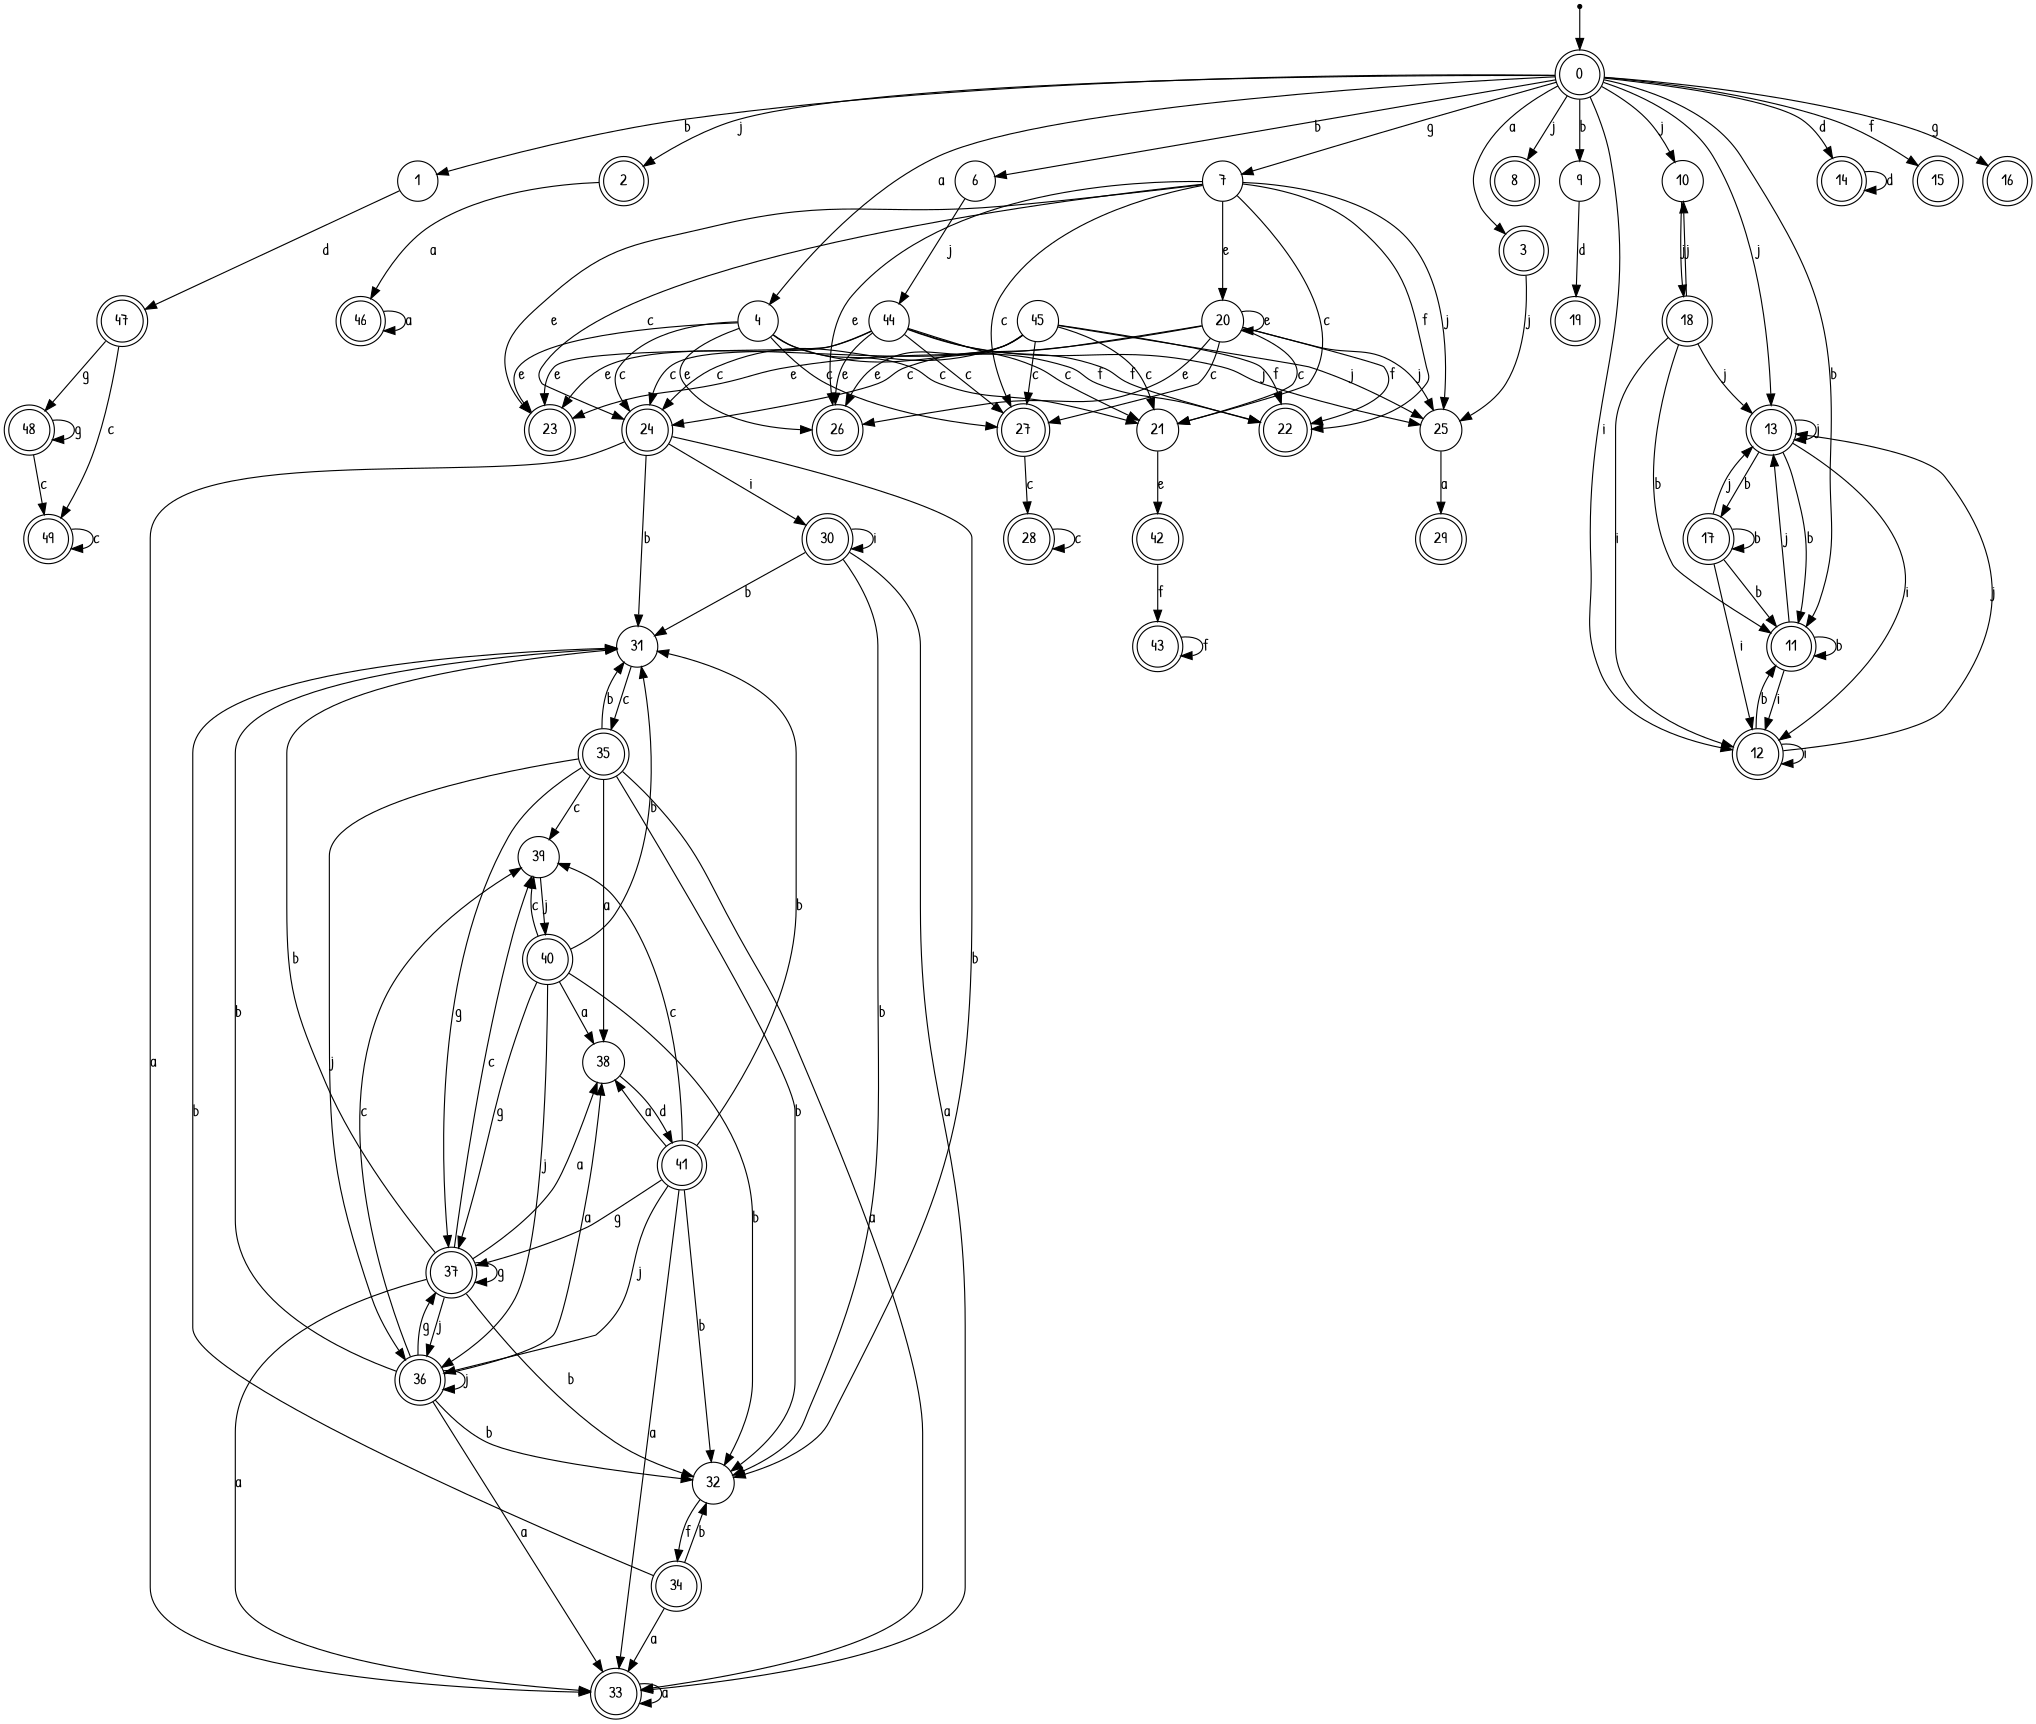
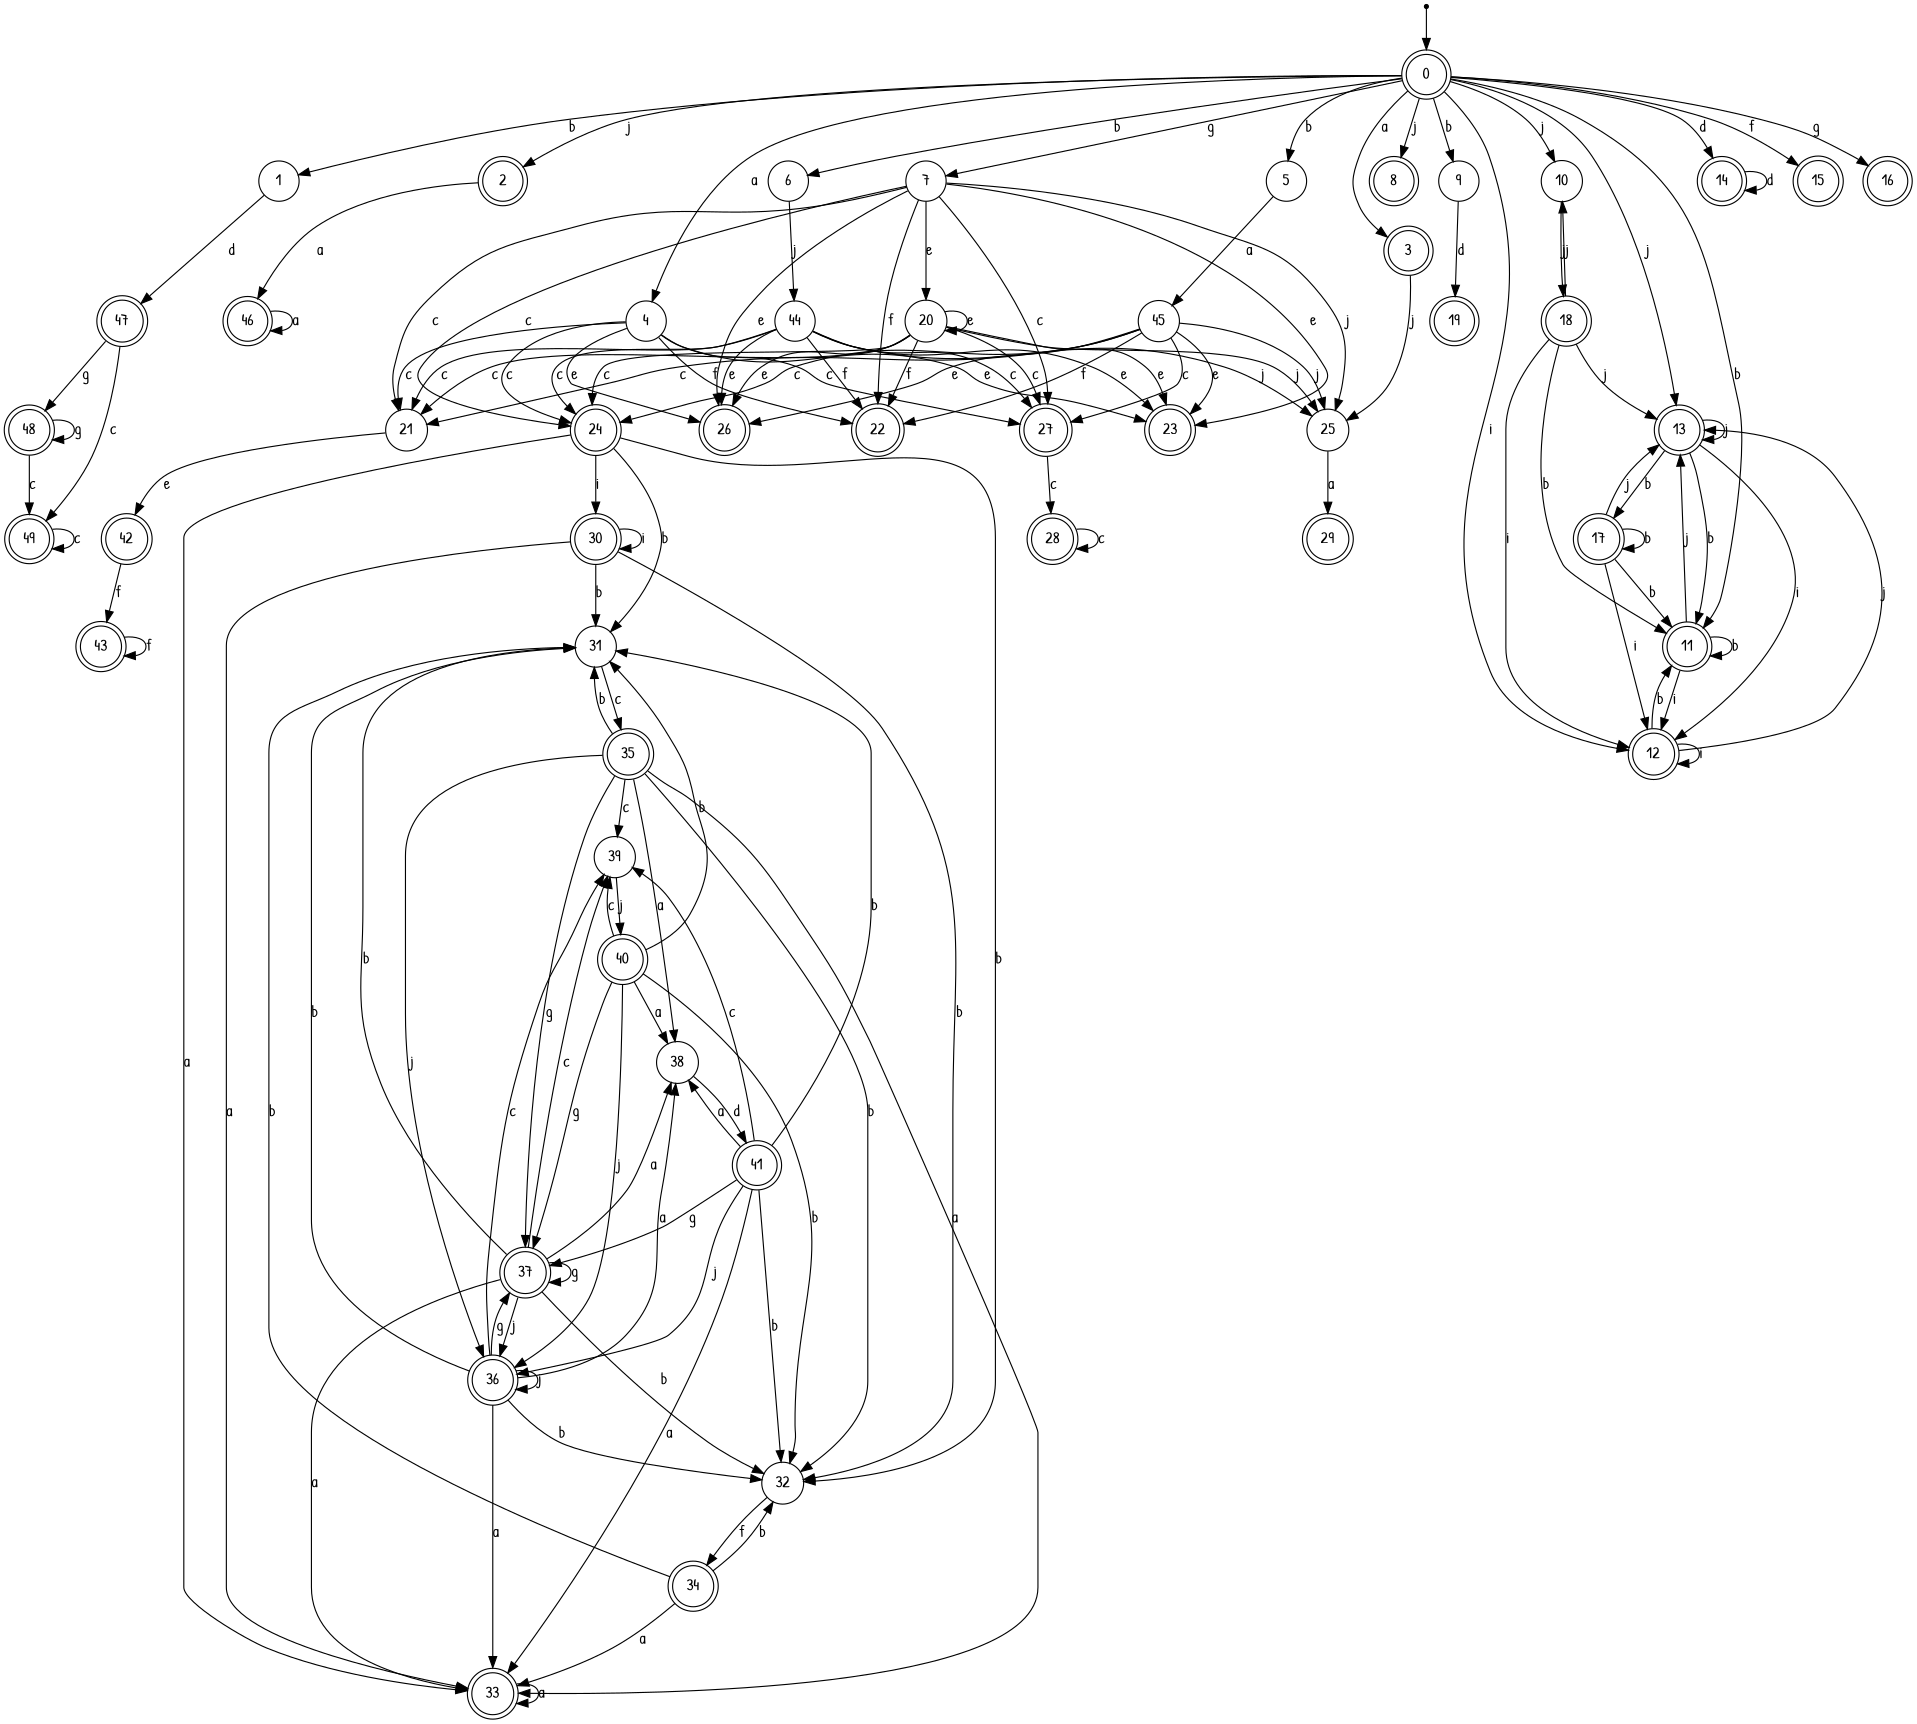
node "5": added
